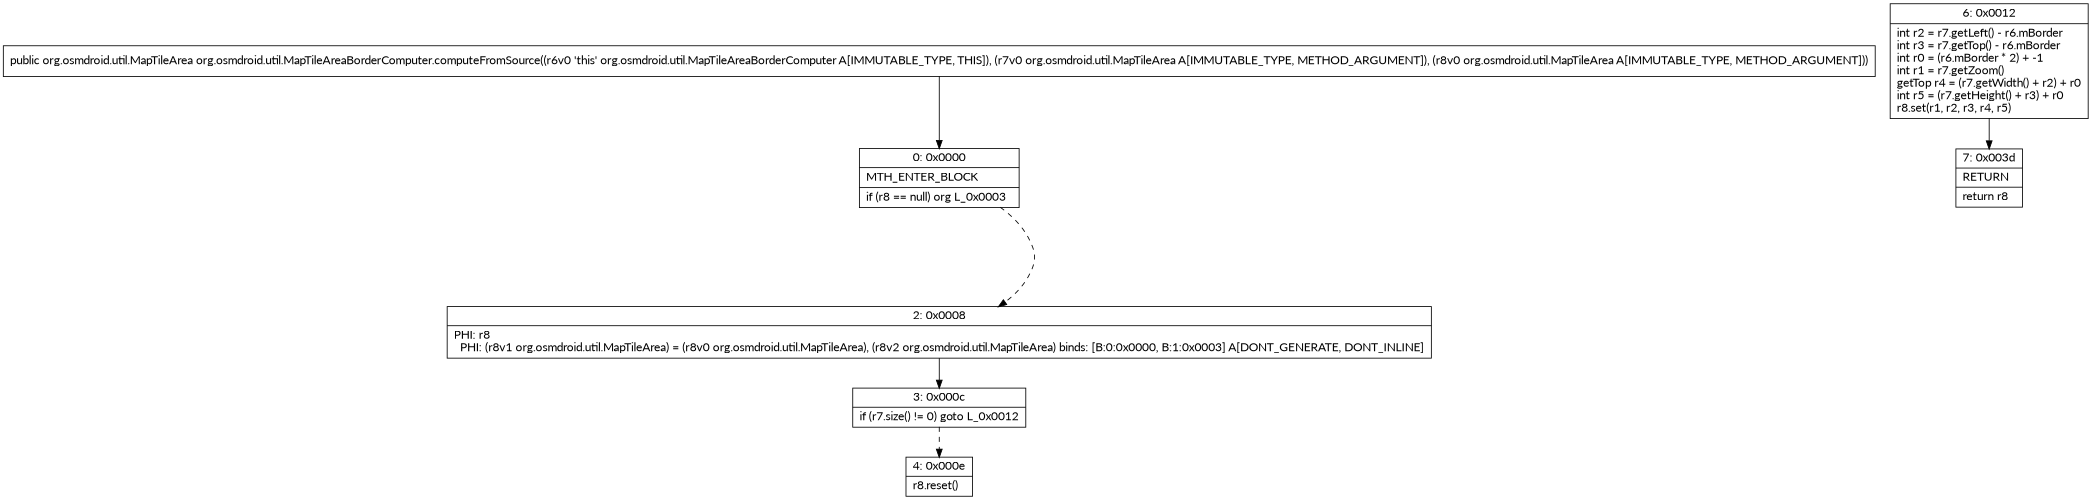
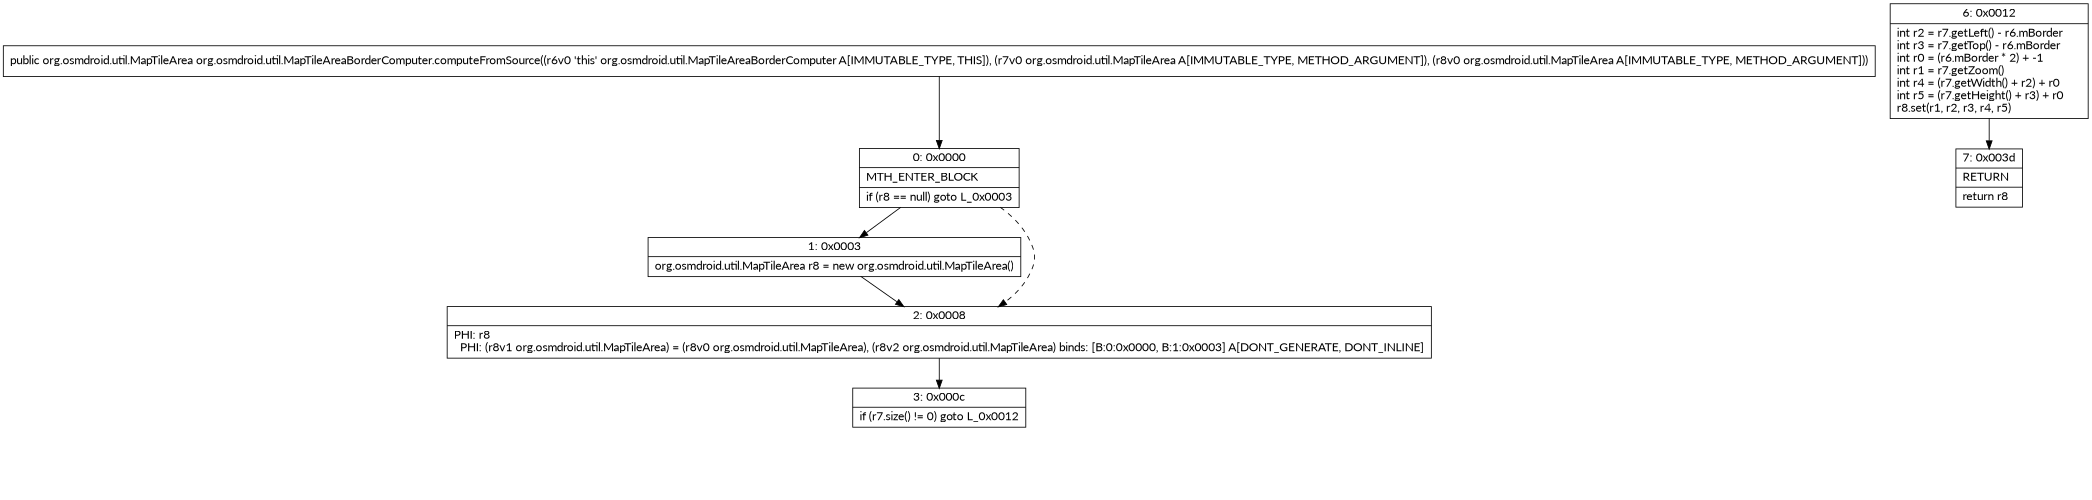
node "6: 0x0012": text "getTop r4 = (r7.getWidth() + r2) + r0" -> "int r4 = (r7.getWidth() + r2) + r0"
node "0: 0x0000": text "if (r8 == null) org L_0x0003" -> "if (r8 == null) goto L_0x0003"
node "1: 0x0003": added
node "4: 0x000e": removed
